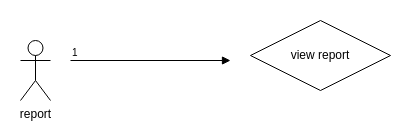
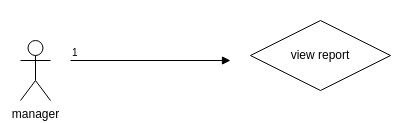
node "report": label "report" -> "manager"
